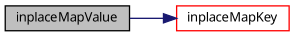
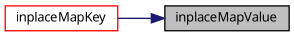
edge "inplaceMapValue" -> "inplaceMapKey": reversed
